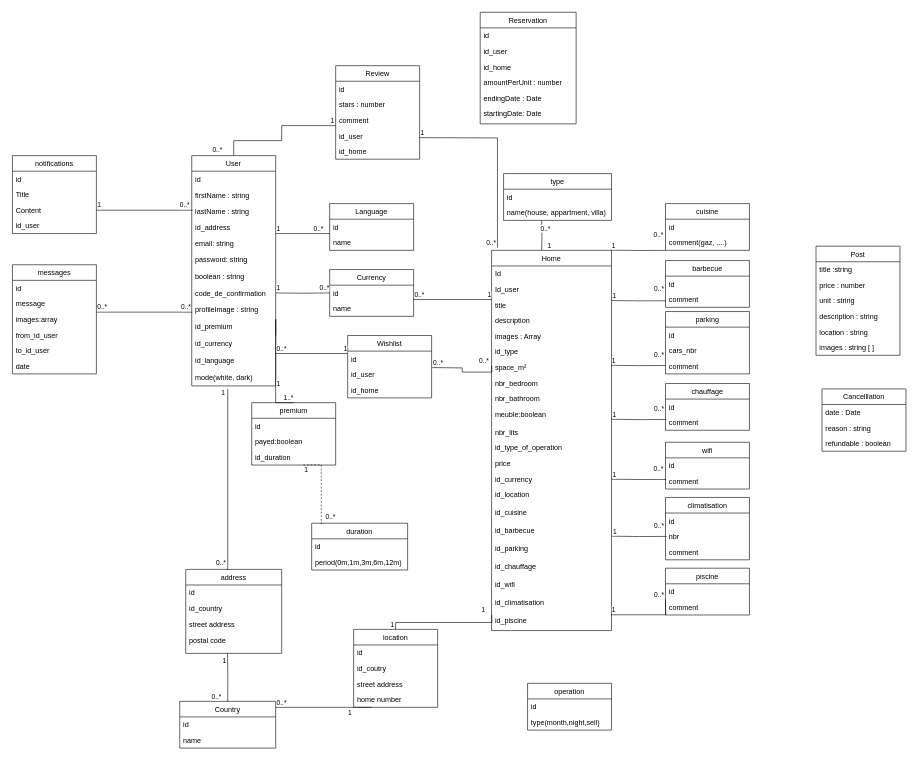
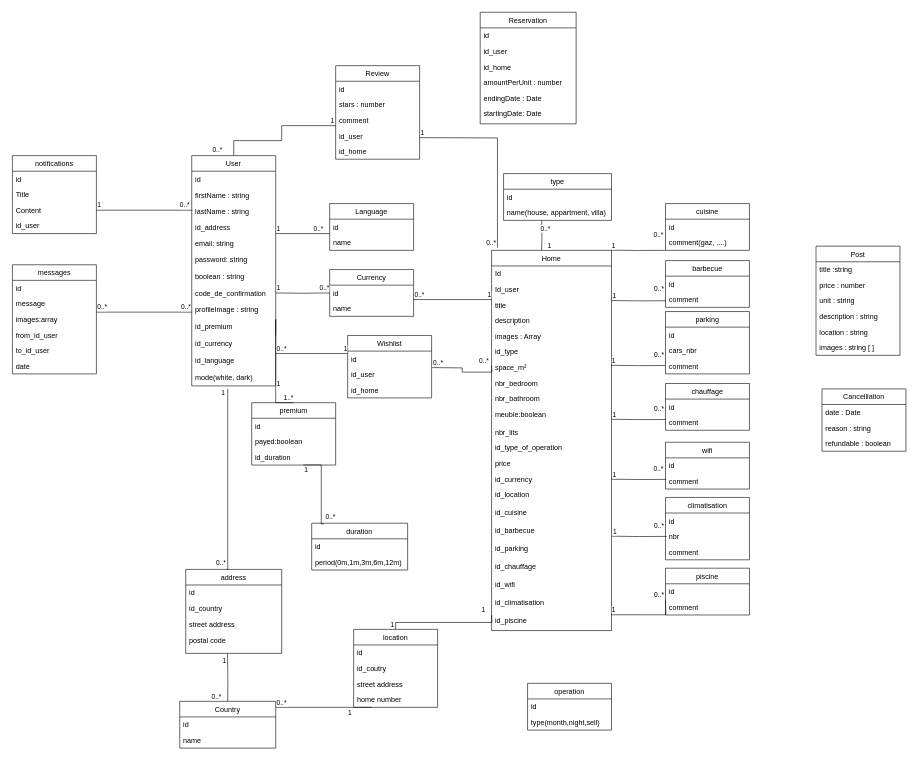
edge "id_duration" -- "duration": style dashed -> solid
